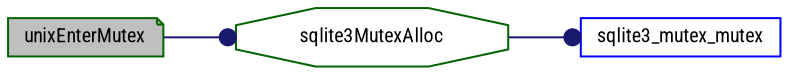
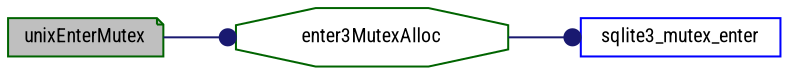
node "sqlite3MutexAlloc": label "sqlite3MutexAlloc" -> "enter3MutexAlloc"
node "sqlite3_mutex_mutex": label "sqlite3_mutex_mutex" -> "sqlite3_mutex_enter"
